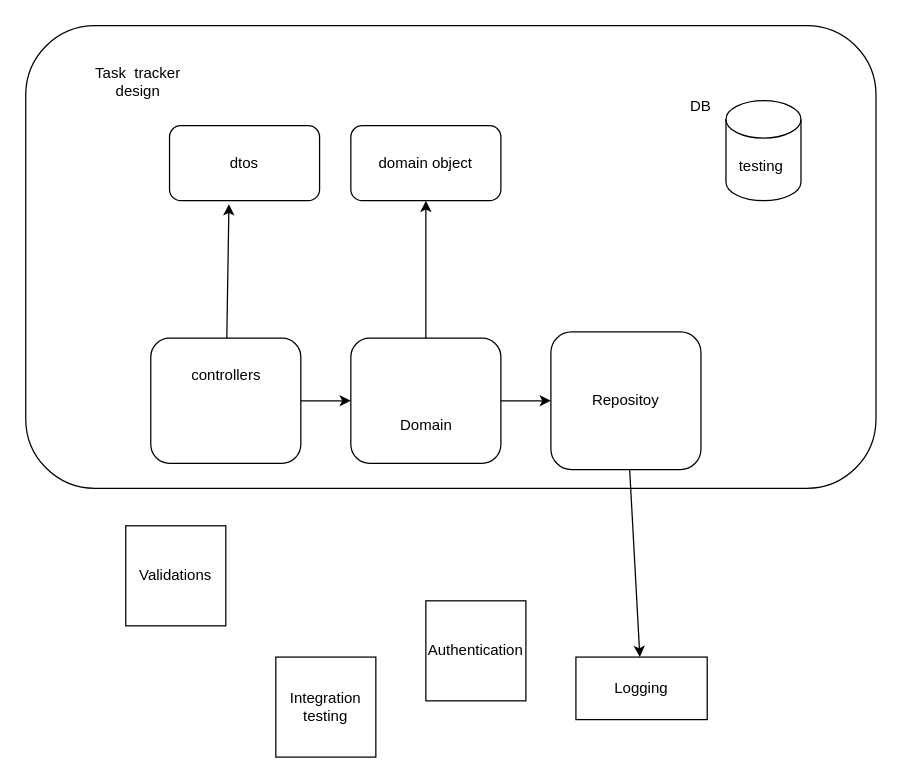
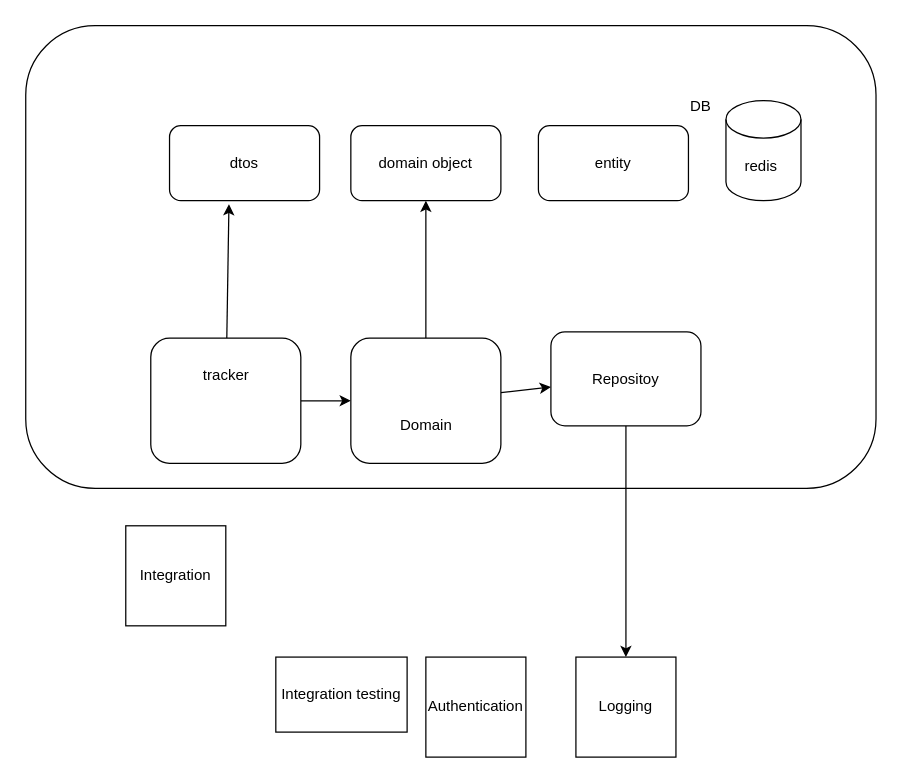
node "Task tracker design": removed
node "entity": added
node "testing": label "testing" -> "redis"
node "controllers": label "controllers" -> "tracker"
node "Repositoy": size 150x138 -> 150x94
node "Validations": label "Validations" -> "Integration"
node "Authentication": moved (476, 651) -> (476, 707)
node "Logging": size 131x63 -> 100x100
node "Integration testing": size 100x100 -> 131x75
